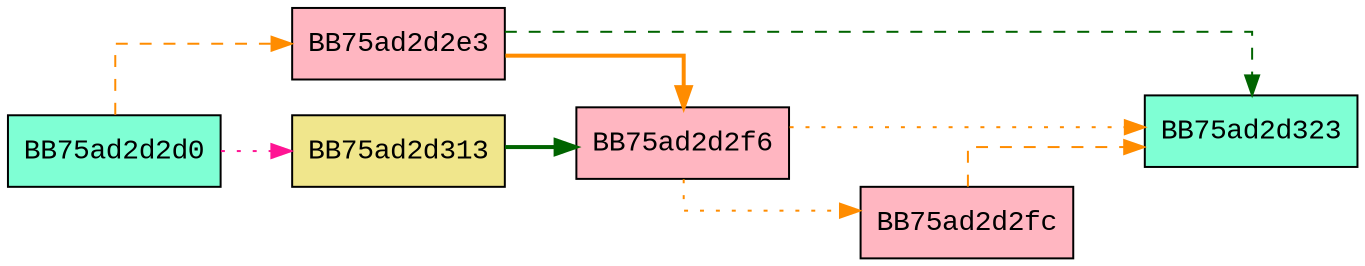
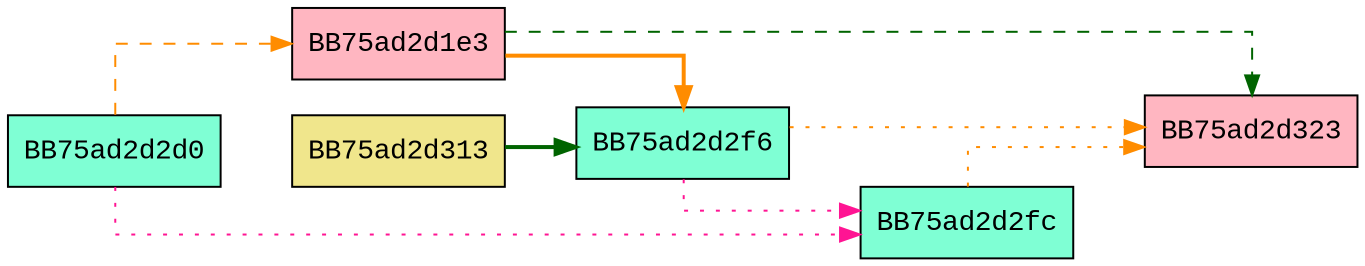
node "BB75ad2d2e3": label "BB75ad2d2e3" -> "BB75ad2d1e3"
node "BB75ad2d323": fillcolor aquamarine -> lightpink
node "BB75ad2d2f6": fillcolor lightpink -> aquamarine
edge "BB75ad2d2fc" -> "BB75ad2d323": style dashed -> dotted
edge "BB75ad2d2d0" -> "BB75ad2d313": now "BB75ad2d2d0" -> "BB75ad2d2fc"
edge "BB75ad2d2f6" -> "BB75ad2d2fc": color darkorange -> deeppink
node "BB75ad2d2fc": fillcolor lightpink -> aquamarine
